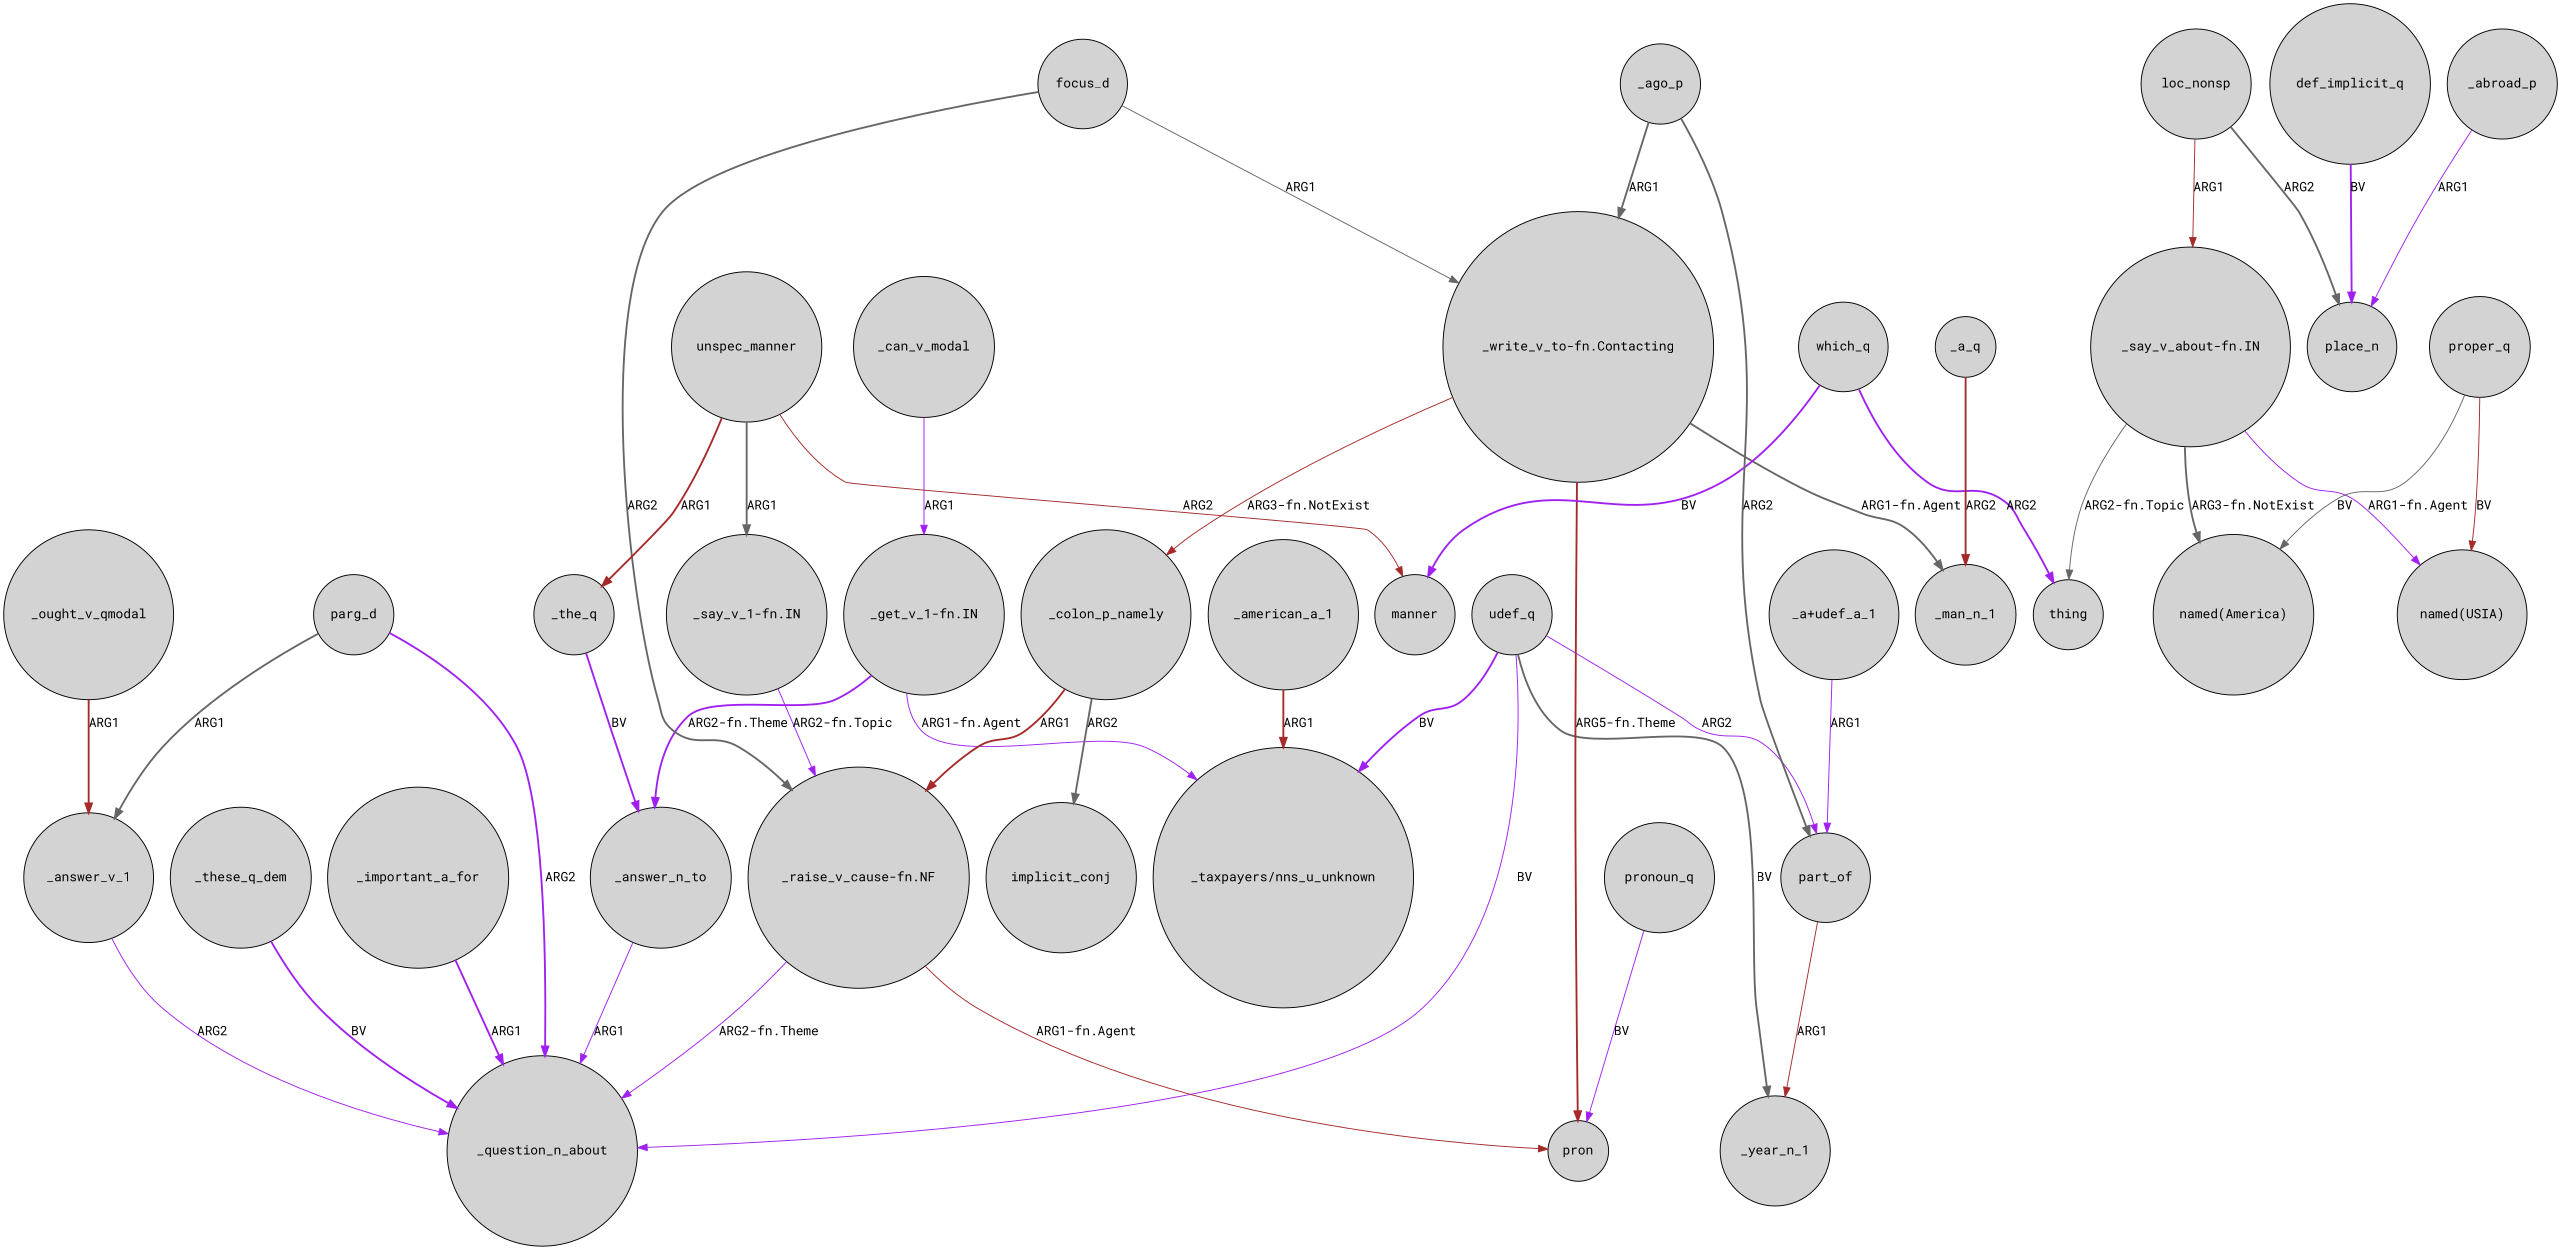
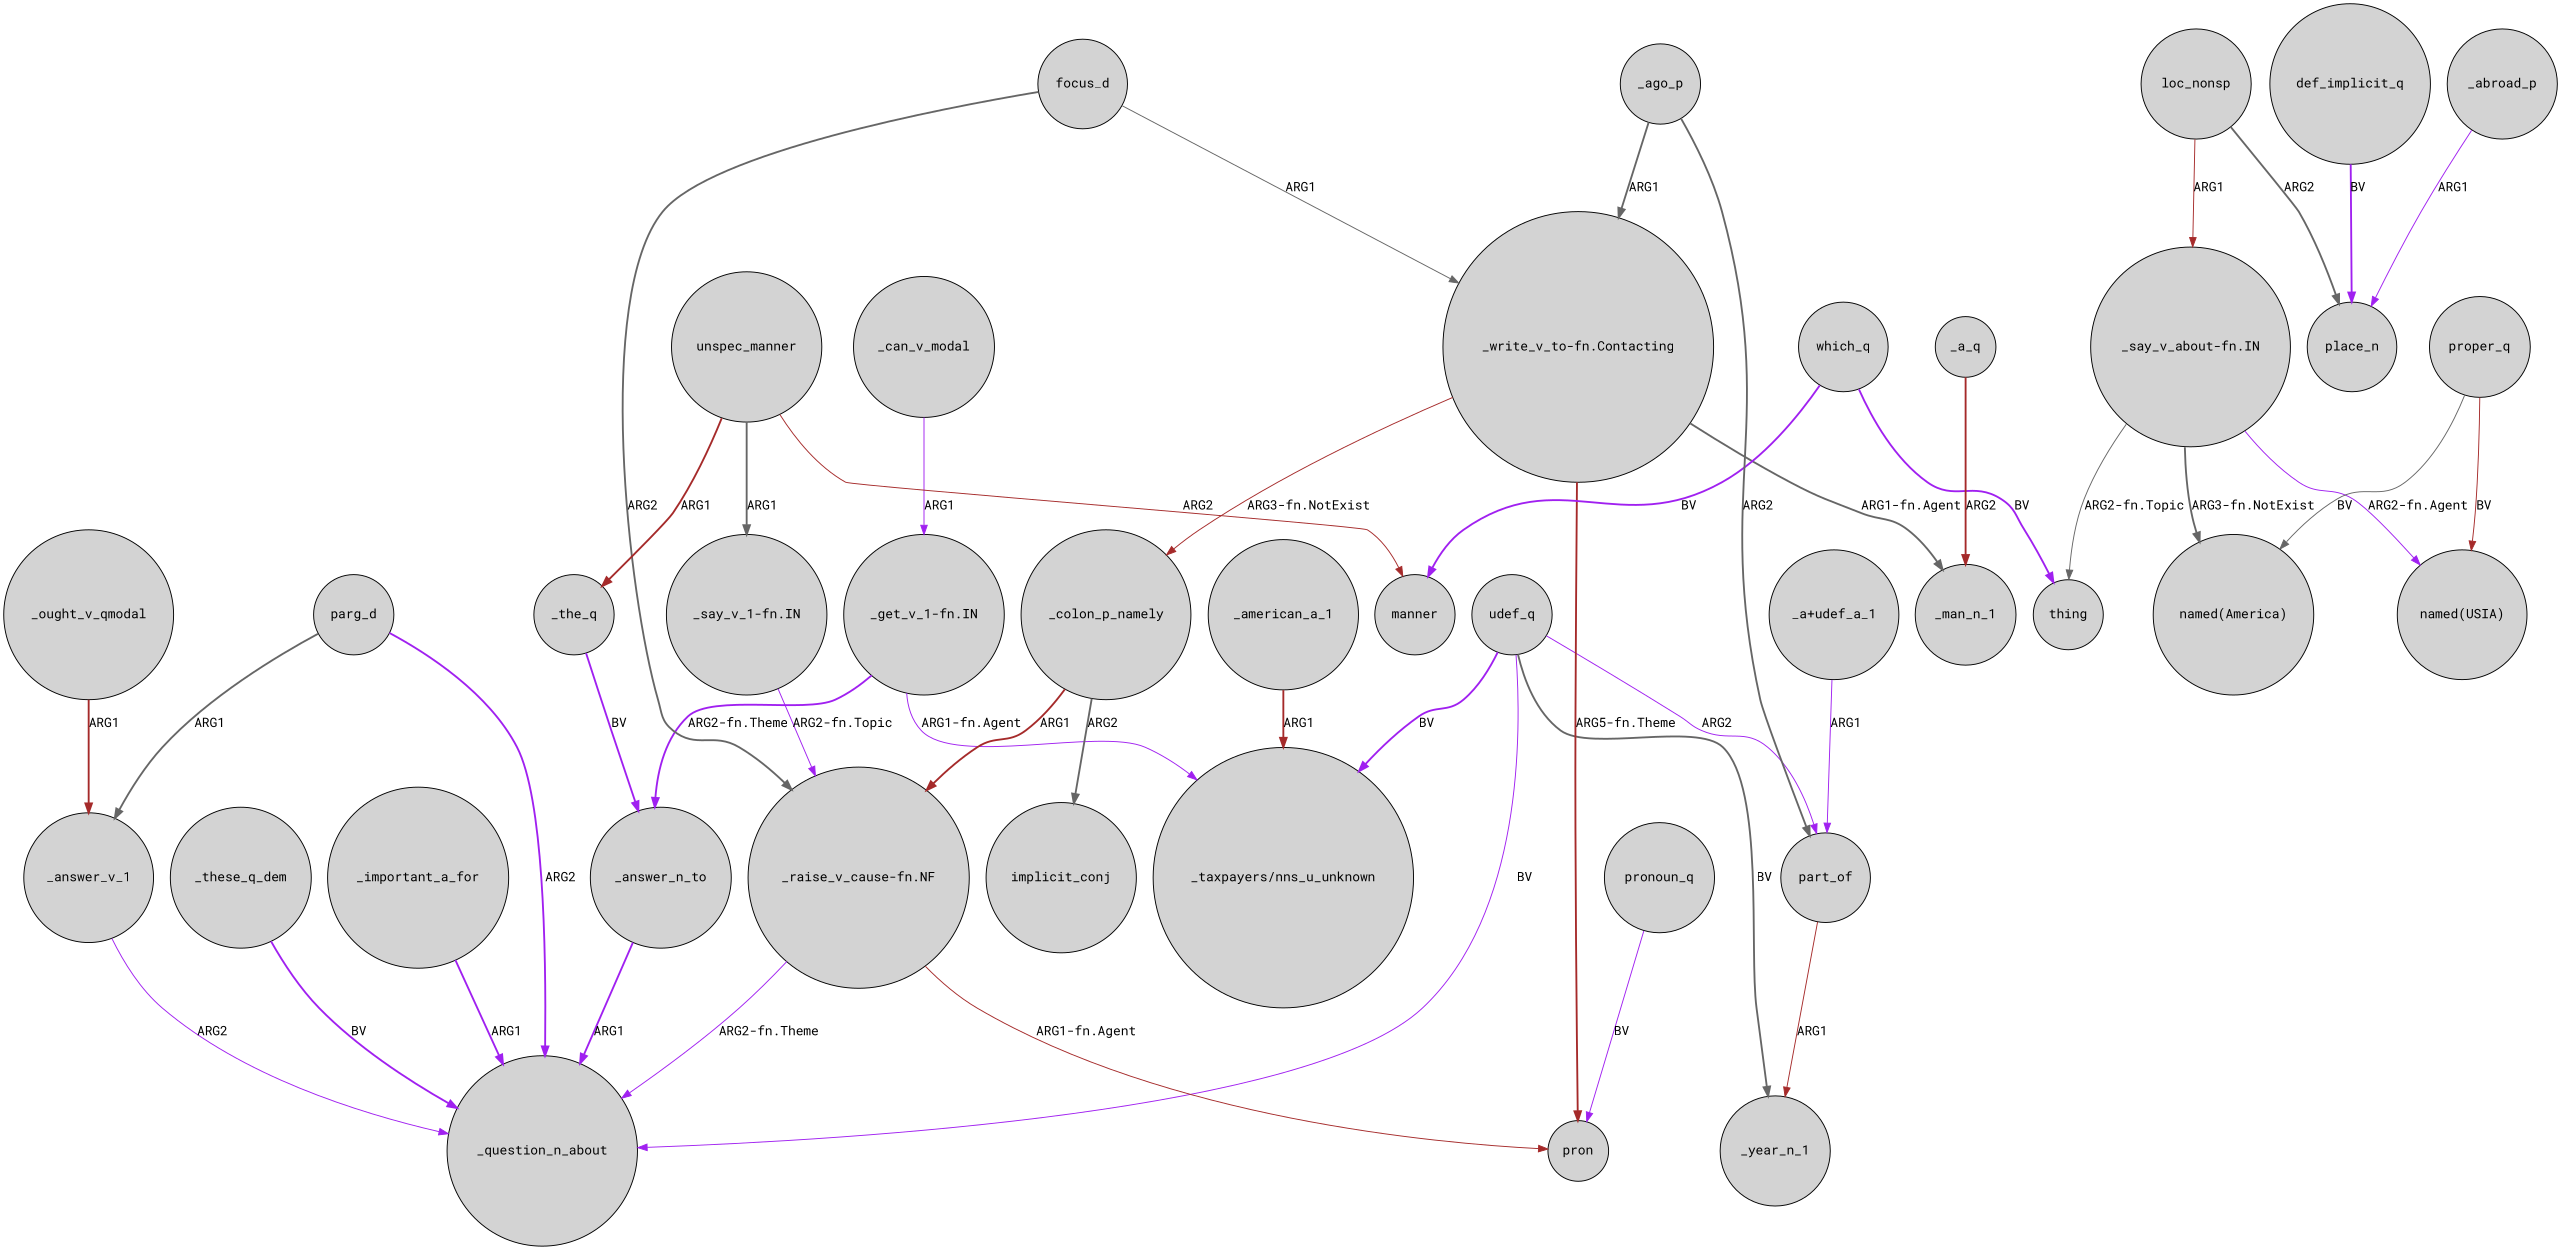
edge "which_q" -> "thing": label "ARG2" -> "BV"
edge "_say_v_about-fn.IN" -> "named(USIA)": label "ARG1-fn.Agent" -> "ARG2-fn.Agent"
edge "_answer_n_to" -> "_question_n_about": style solid -> bold
